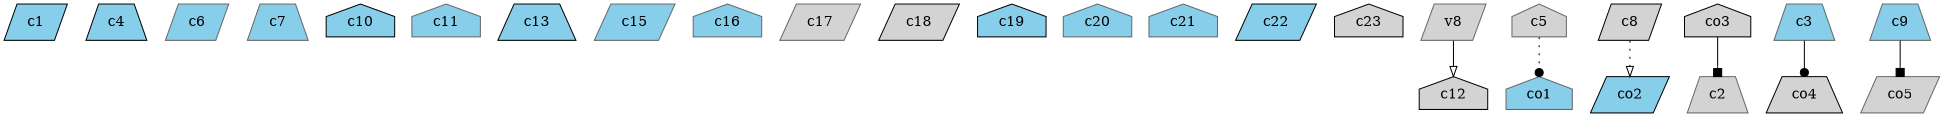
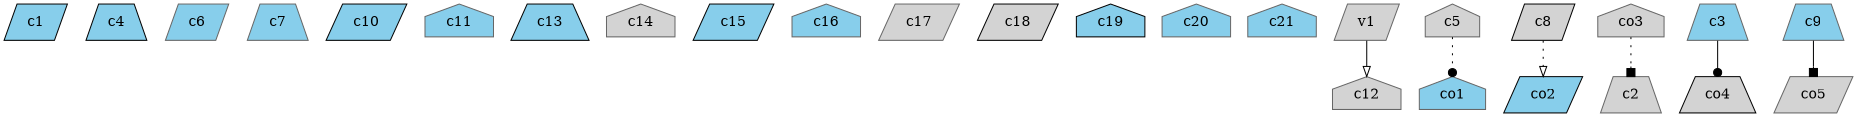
node "c10": shape house -> parallelogram
node "c15": color gray40 -> black
node "c14": added
node "c22": removed
node "c23": removed
node "v8": label "v8" -> "v1"
node "co3": color black -> gray40
edge "co3" -> "c2": style solid -> dotted
node "c12": color black -> gray40
